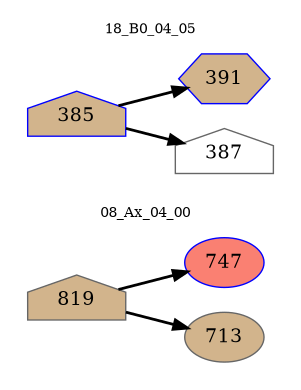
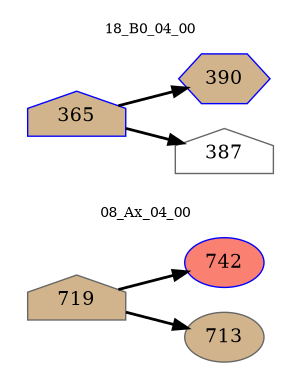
cluster "18_B0_04_05": label "18_B0_04_05" -> "18_B0_04_00"
node "391": label "391" -> "390"
node "385": label "385" -> "365"
node "747": label "747" -> "742"
node "819": label "819" -> "719"
